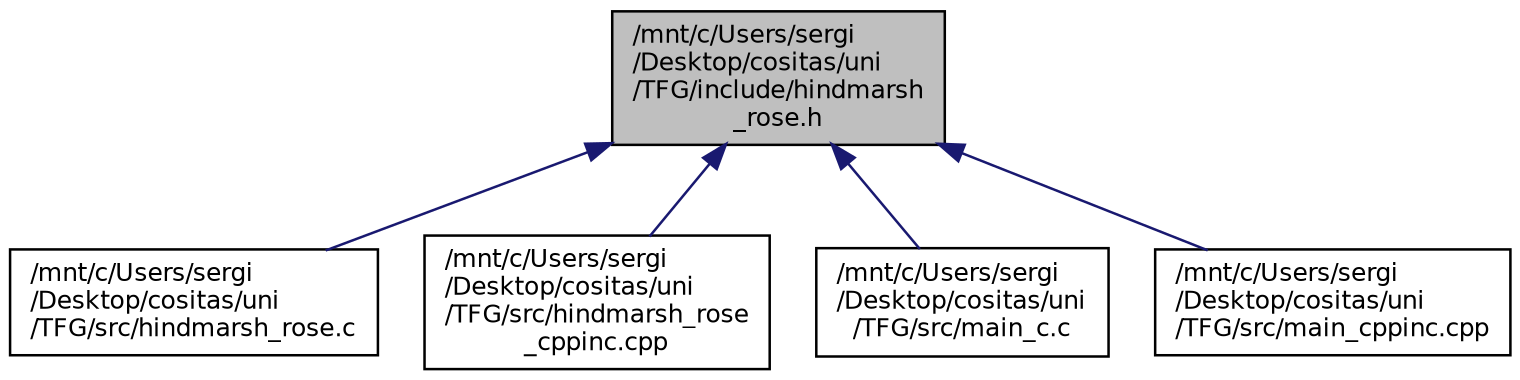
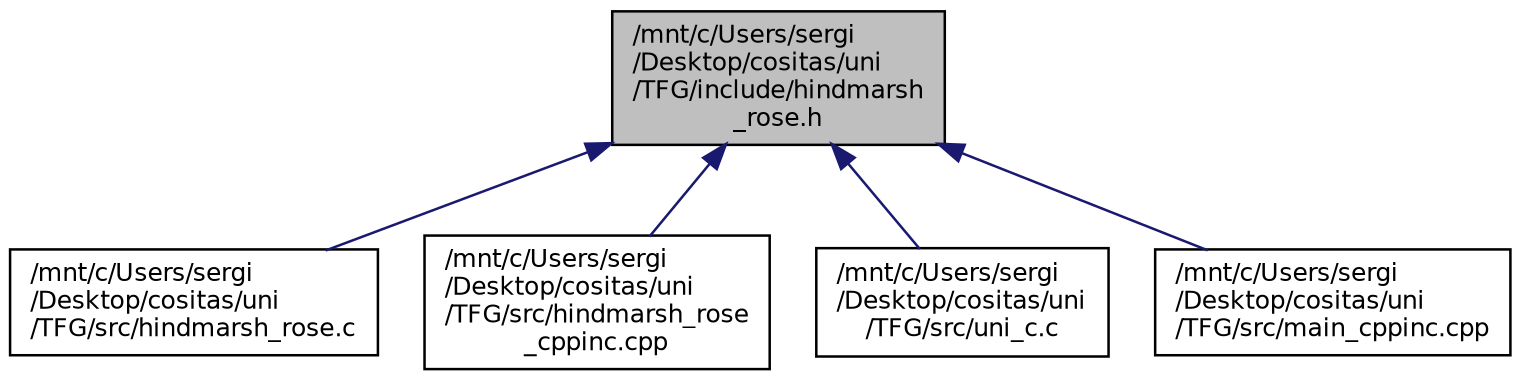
node "/mnt/c/Users/sergi /Desktop/cositas/uni /TFG/src/main_c.c": label "/mnt/c/Users/sergi /Desktop/cositas/uni /TFG/src/main_c.c" -> "/mnt/c/Users/sergi /Desktop/cositas/uni /TFG/src/uni_c.c"
